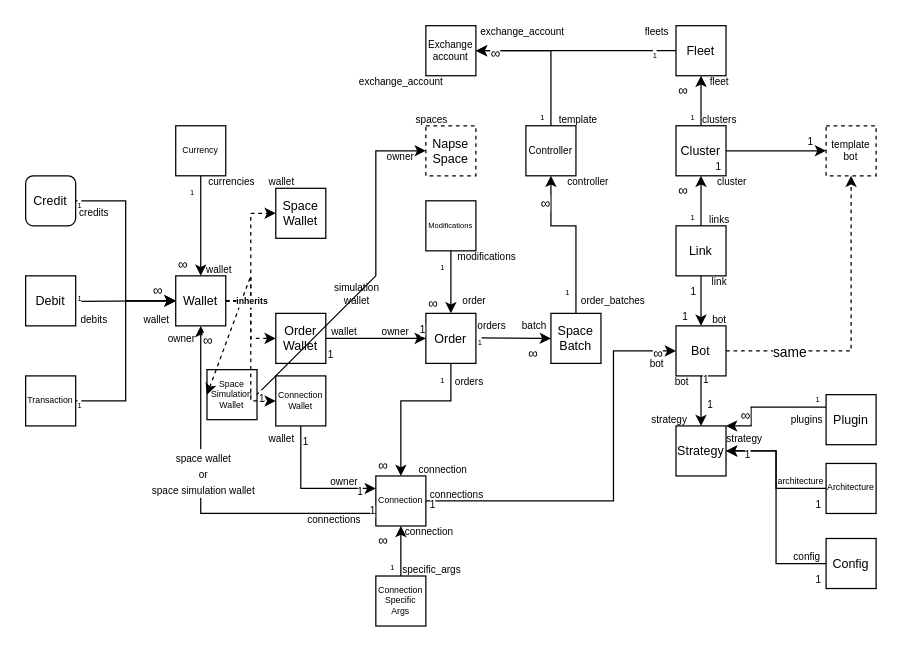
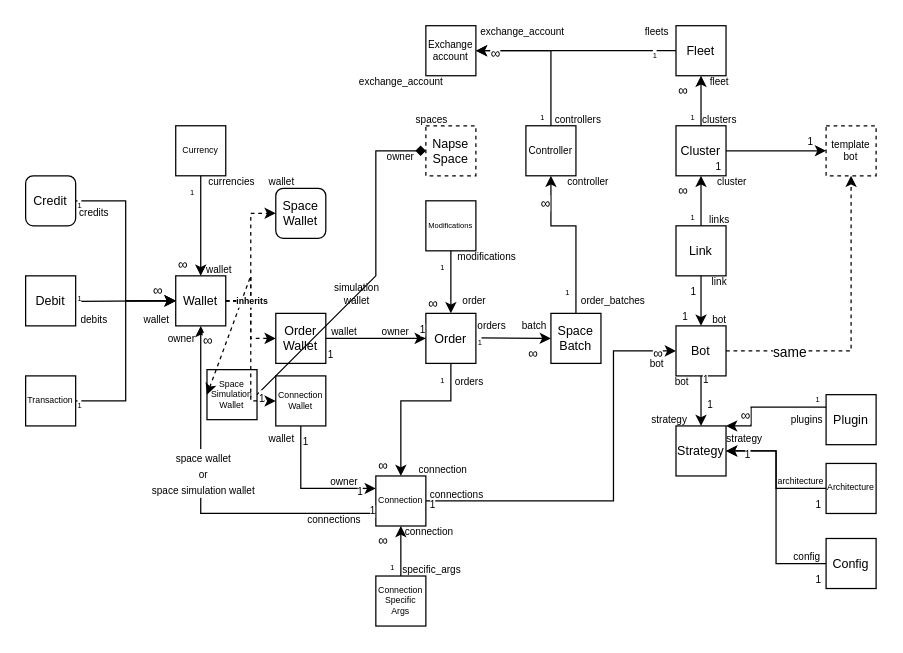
node "template": label "template" -> "controllers"
edge "Space Simulation Wallet" -> "Napse Space": arrowhead classic -> diamond
node "Space Wallet": shape rectangle -> rounded rectangle
